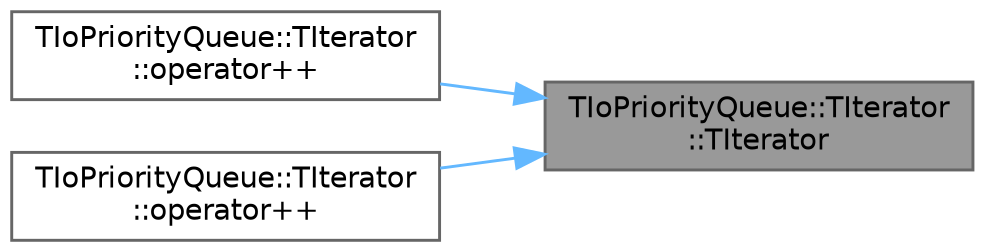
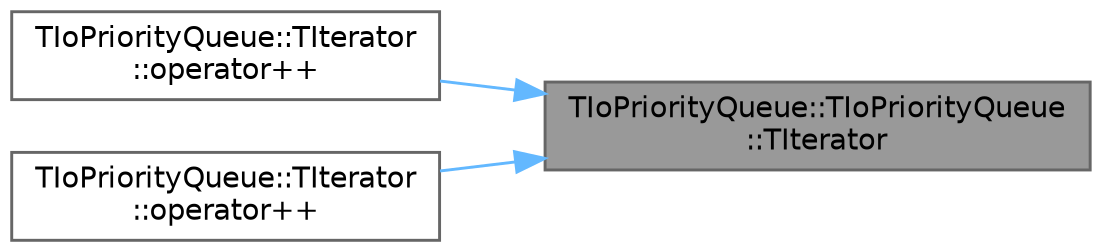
node "TIoPriorityQueue::TIterator ::TIterator": label "TIoPriorityQueue::TIterator ::TIterator" -> "TIoPriorityQueue::TIoPriorityQueue ::TIterator"
